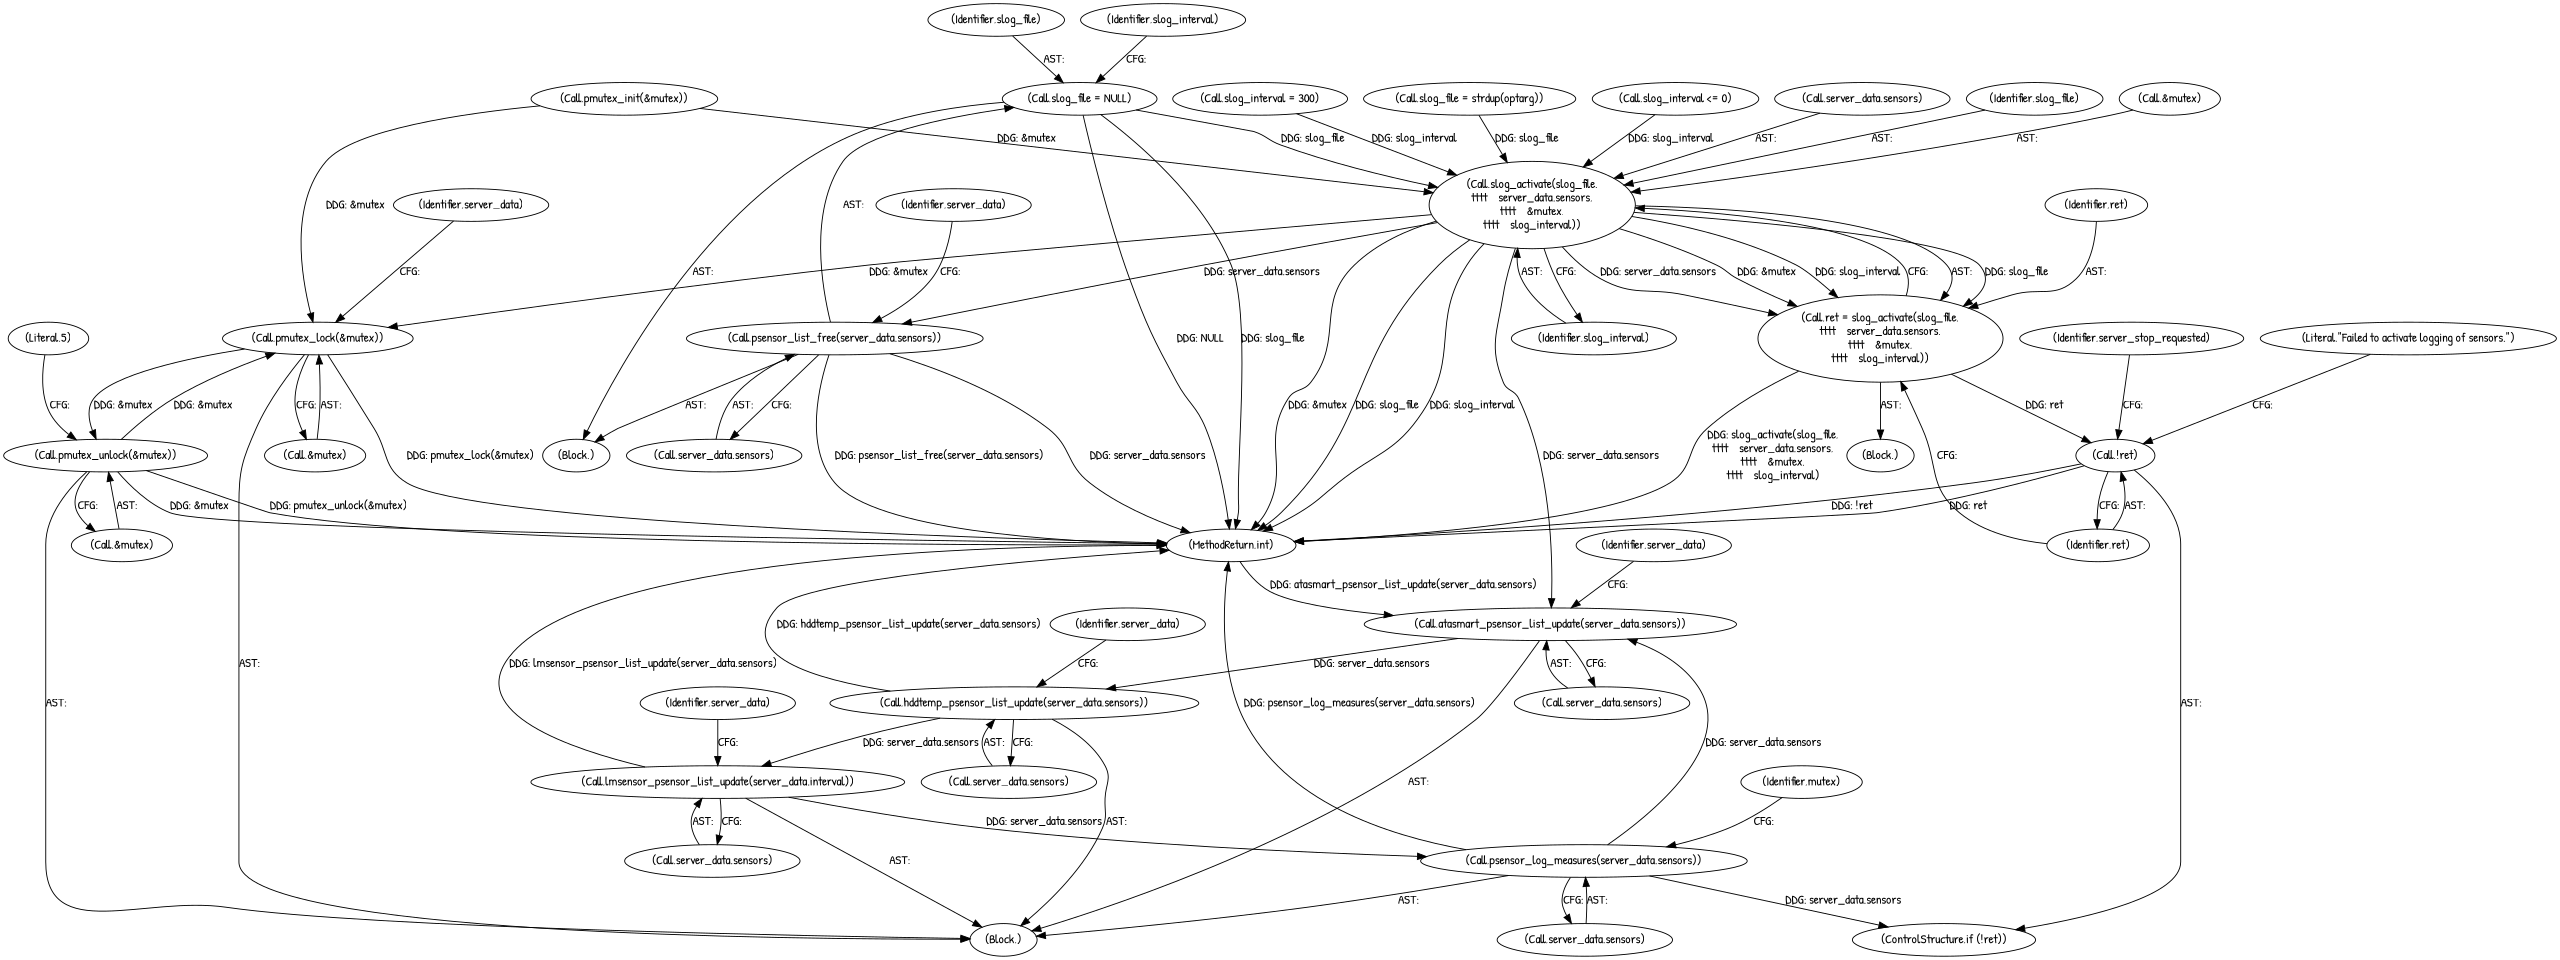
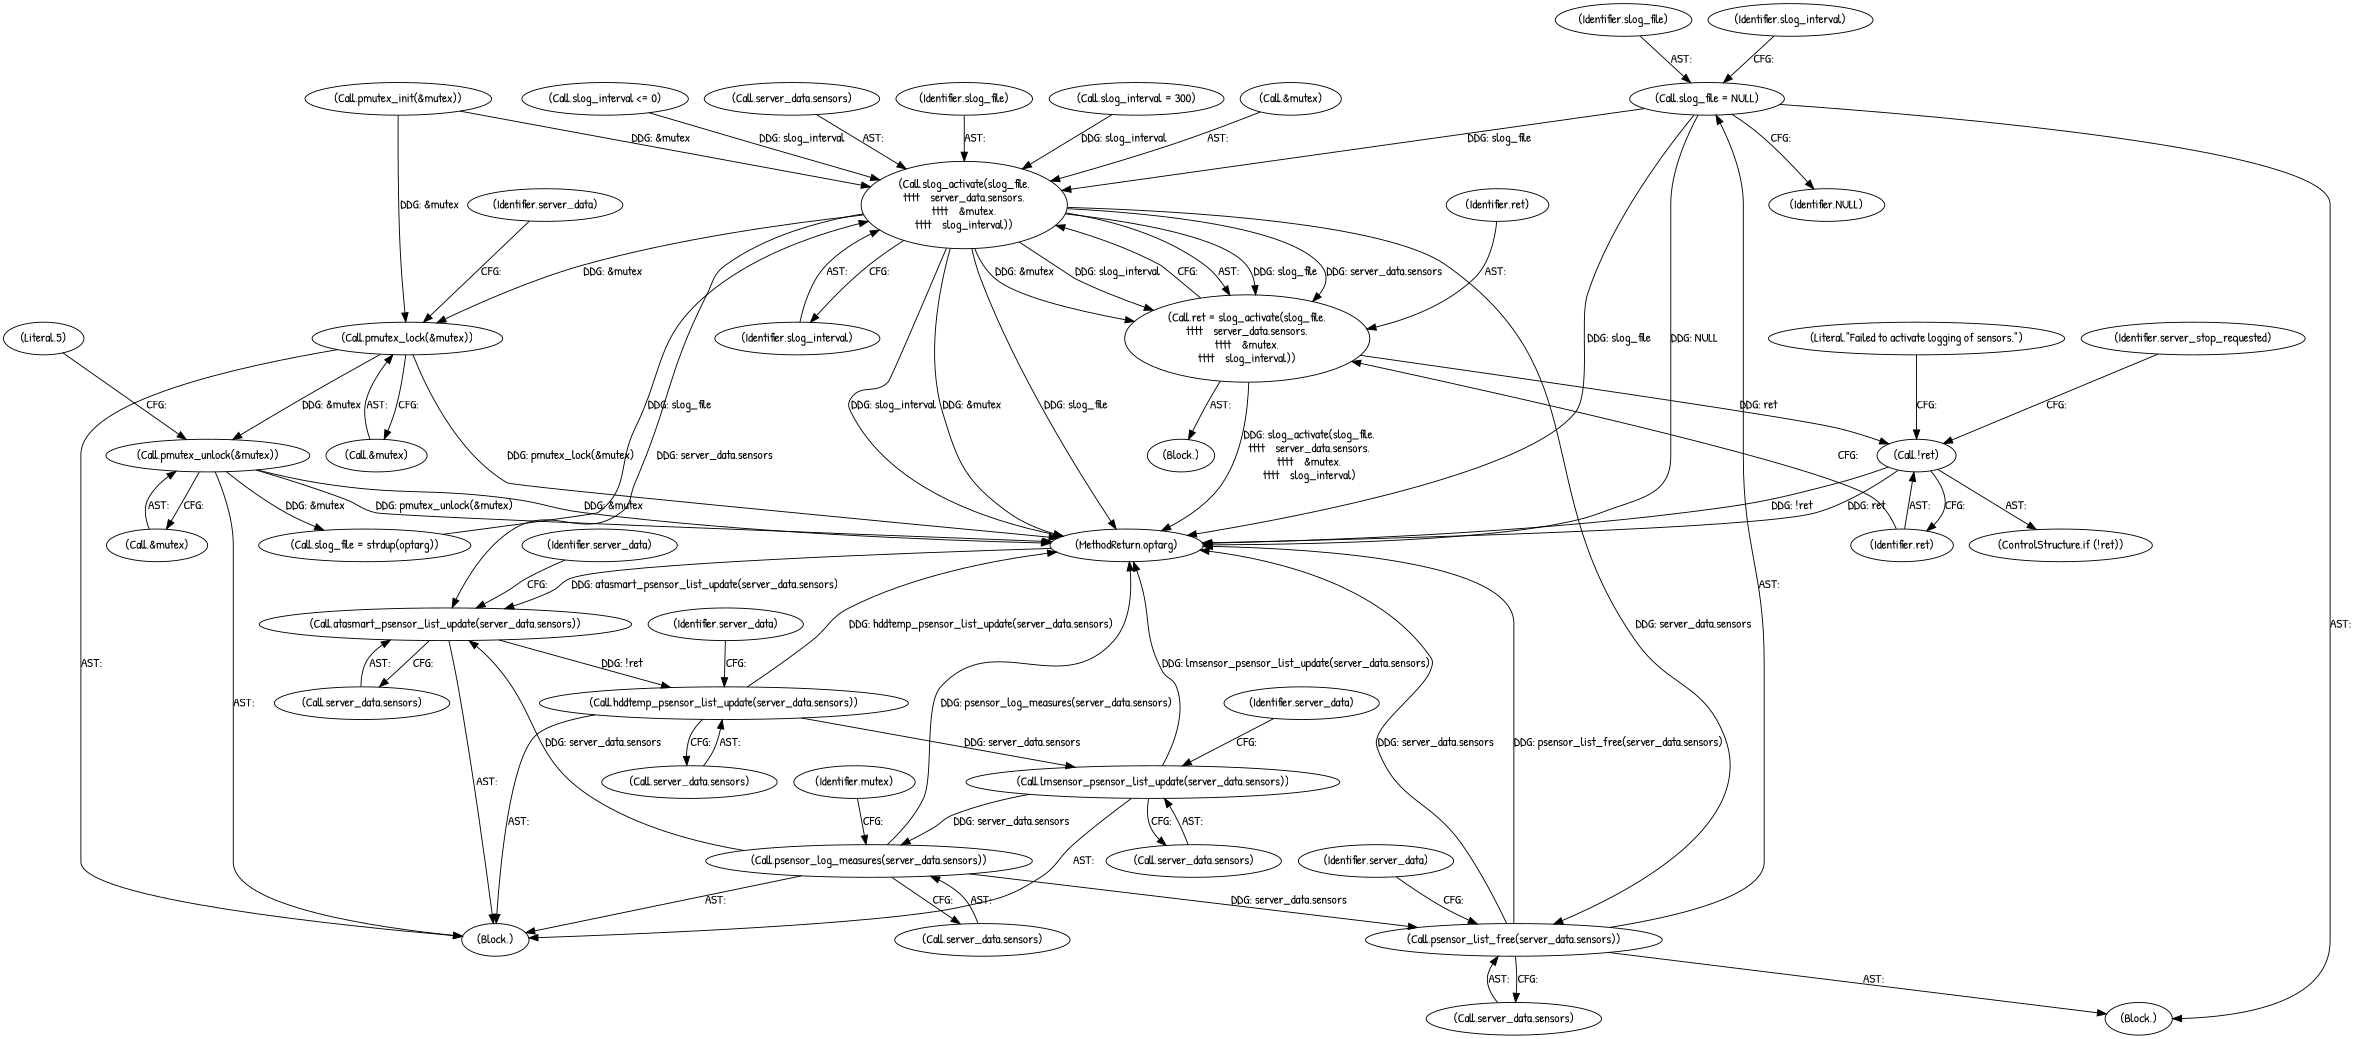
node "(Identifier,NULL)": added
edge "(Call,pmutex_unlock(&mutex))" -> "(Call,pmutex_lock(&mutex))": now "(Call,pmutex_unlock(&mutex))" -> "(Call,slog_file = strdup(optarg))"
node "(MethodReturn,int)": label "(MethodReturn,int)" -> "(MethodReturn,optarg)"
edge "(Call,atasmart_psensor_list_update(server_data.sensors))" -> "(Call,hddtemp_psensor_list_update(server_data.sensors))": label "DDG: server_data.sensors" -> "DDG: !ret"
node "(Call,lmsensor_psensor_list_update(server_data.interval))": label "(Call,lmsensor_psensor_list_update(server_data.interval))" -> "(Call,lmsensor_psensor_list_update(server_data.sensors))"
edge "(Call,psensor_log_measures(server_data.sensors))" -> "(ControlStructure,if (!ret))": now "(Call,psensor_log_measures(server_data.sensors))" -> "(Call,psensor_list_free(server_data.sensors))"
